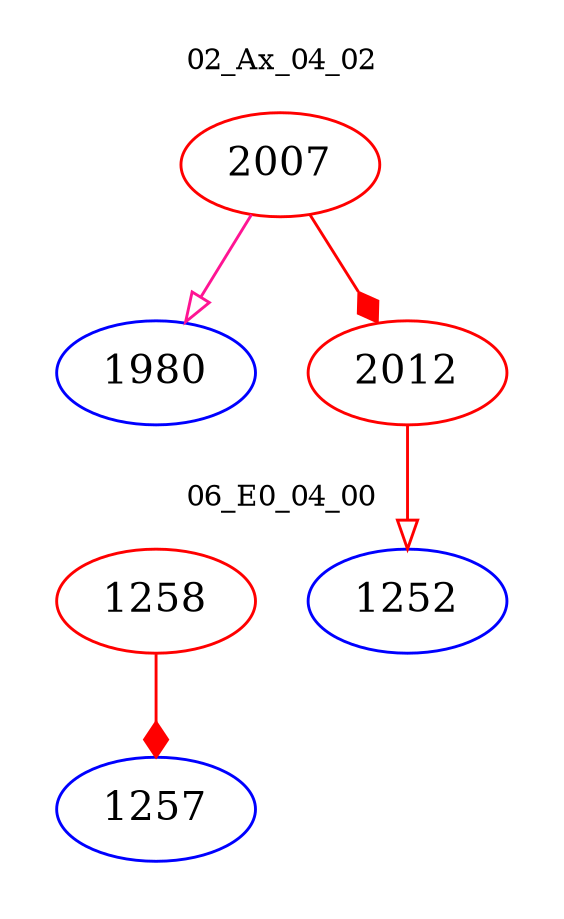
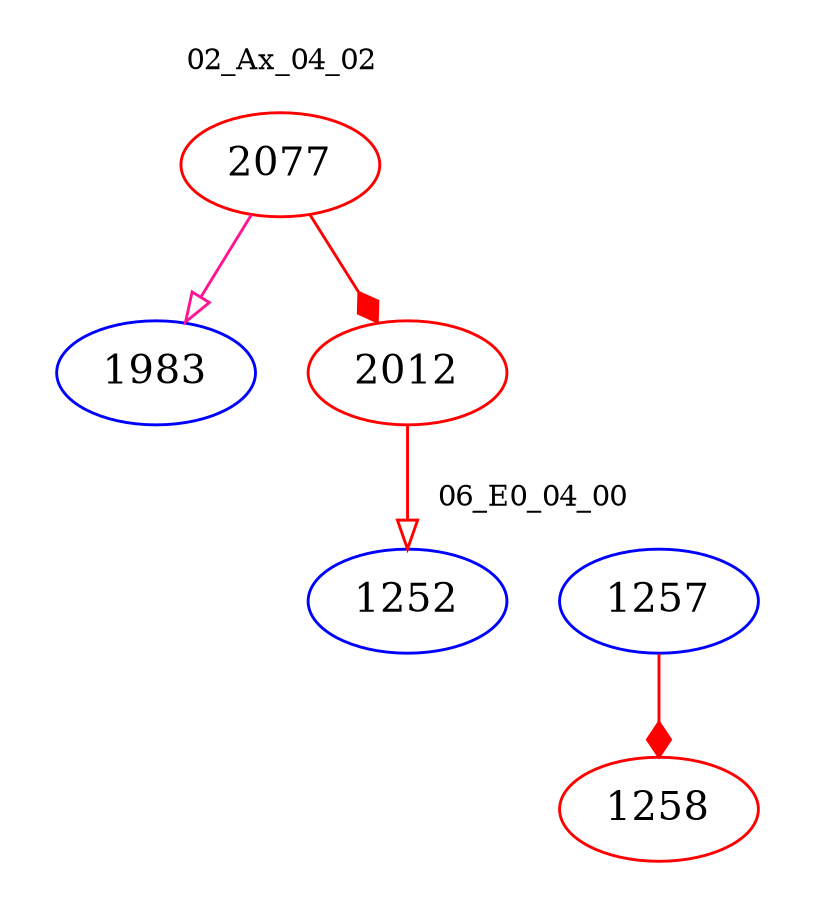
node "2007": label "2007" -> "2077"
node "1980": label "1980" -> "1983"
edge "1258" -> "1257": reversed
